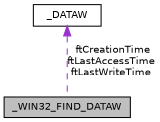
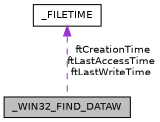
node "_DATAW": label "_DATAW" -> "_FILETIME"
